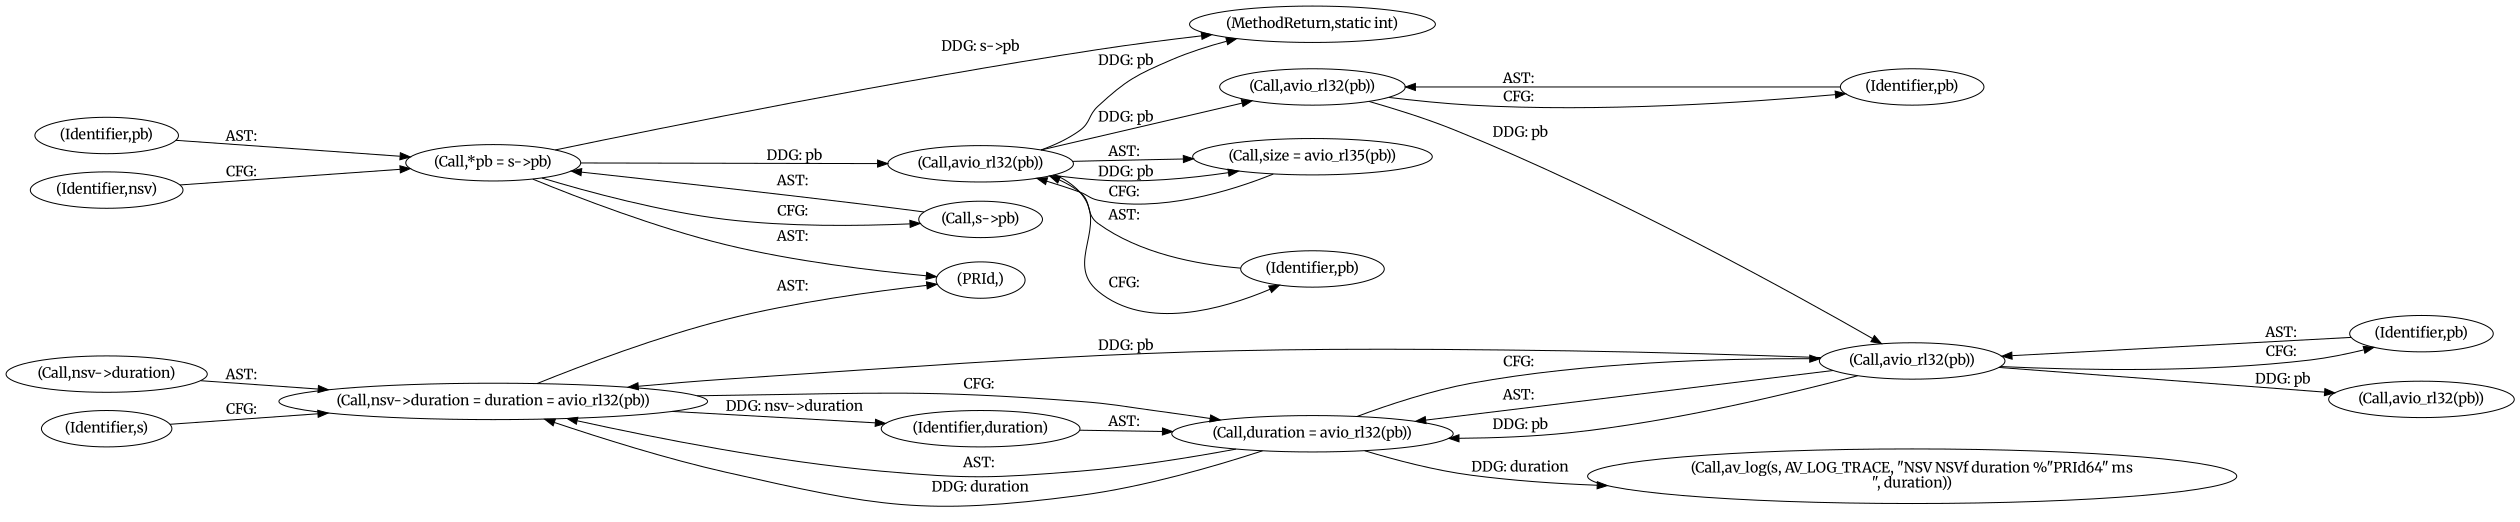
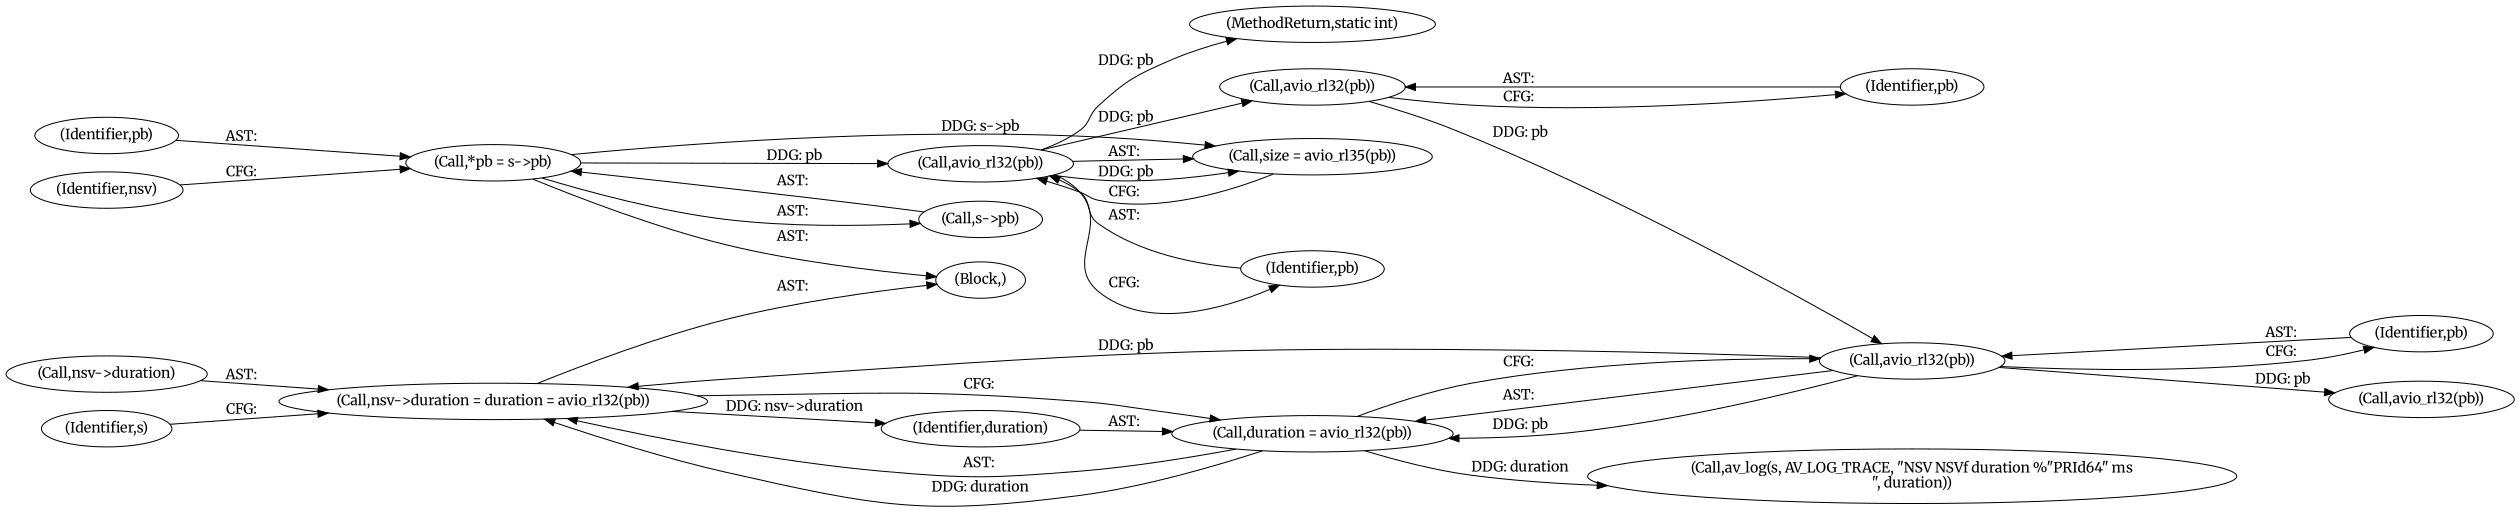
edge "(Call,*pb = s->pb)" -> "(MethodReturn,static int)": now "(Call,*pb = s->pb)" -> "(Call,size = avio_rl35(pb))"
edge "(Call,*pb = s->pb)" -> "(Call,s->pb)": label "CFG: " -> "AST: "
node "(PRId,)": label "(PRId,)" -> "(Block,)"
